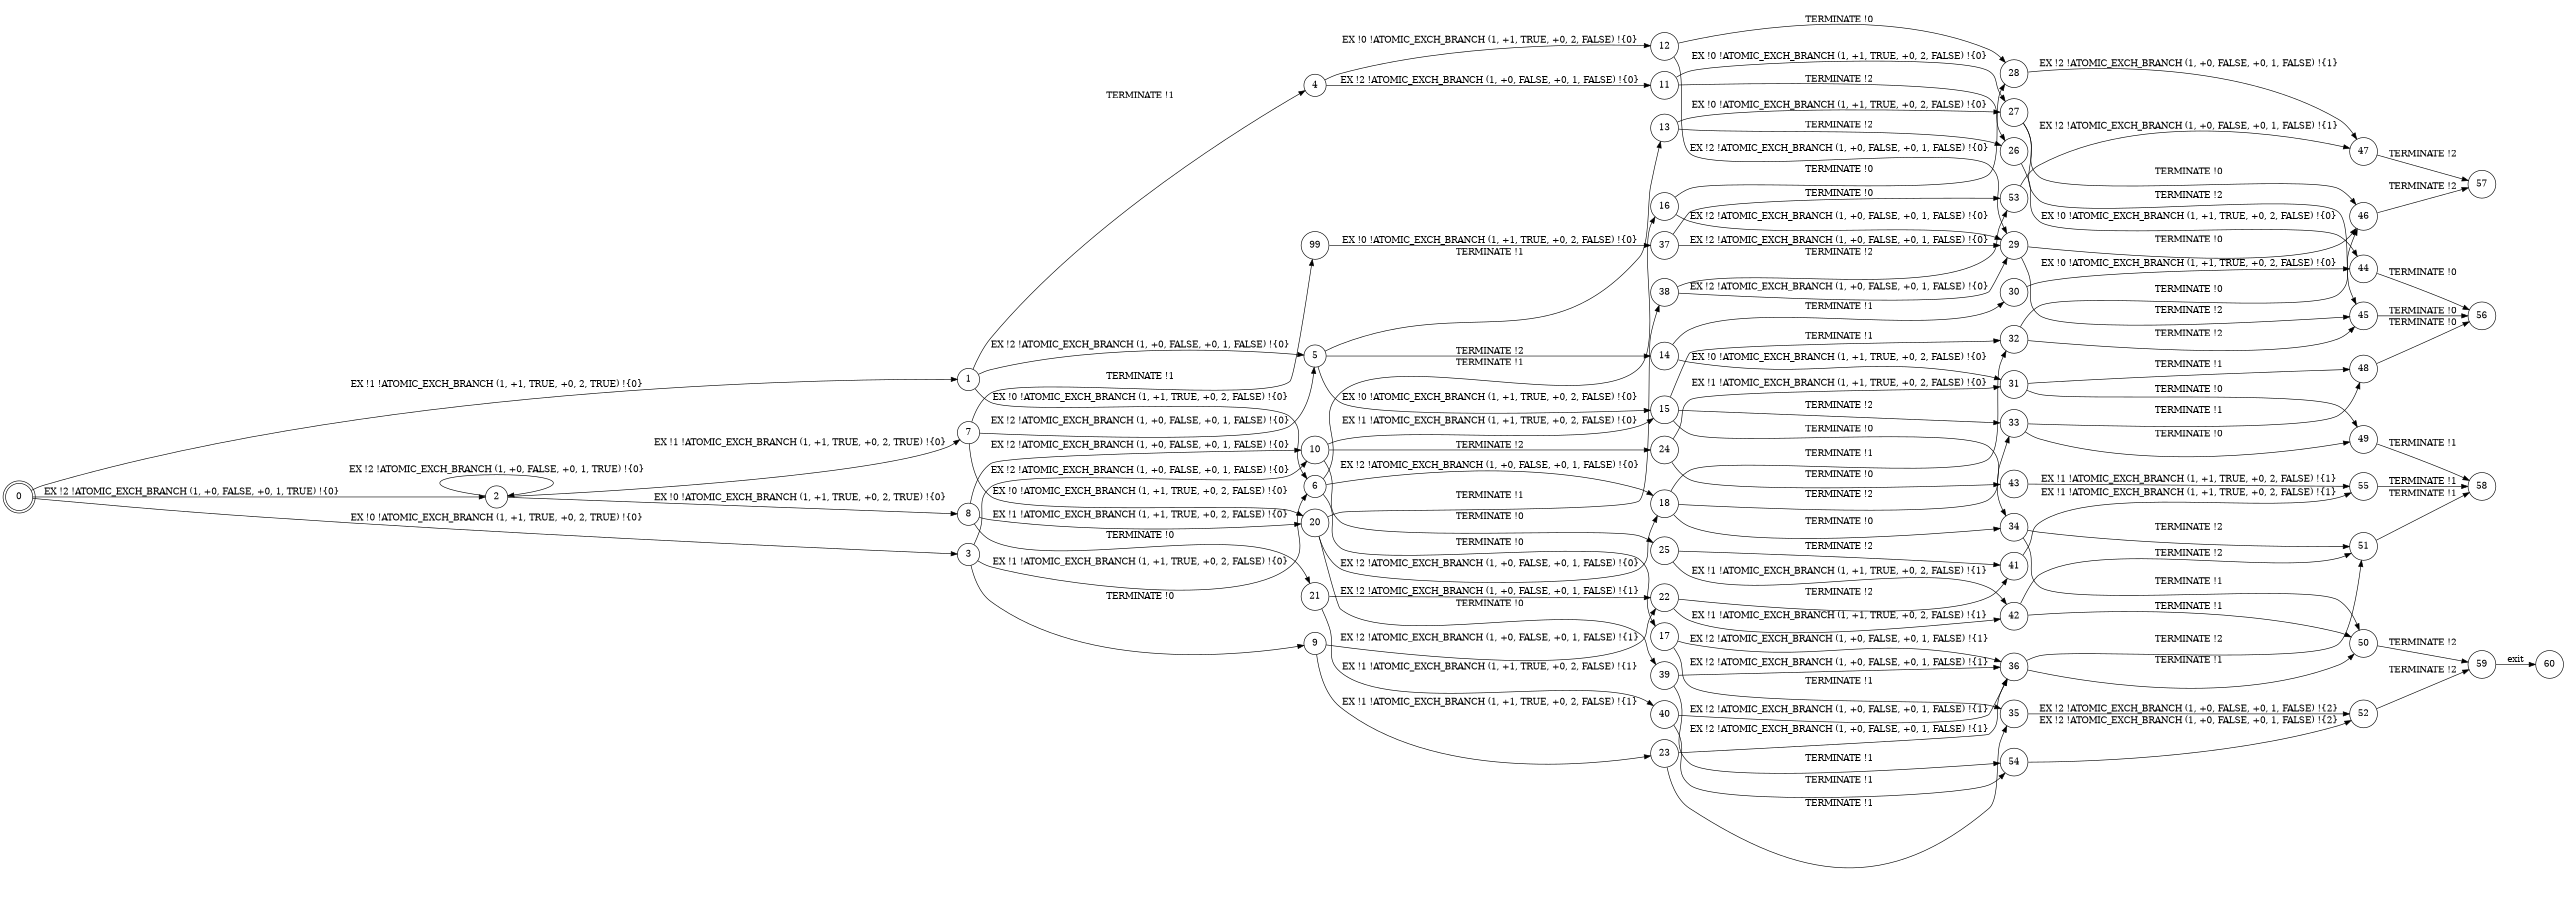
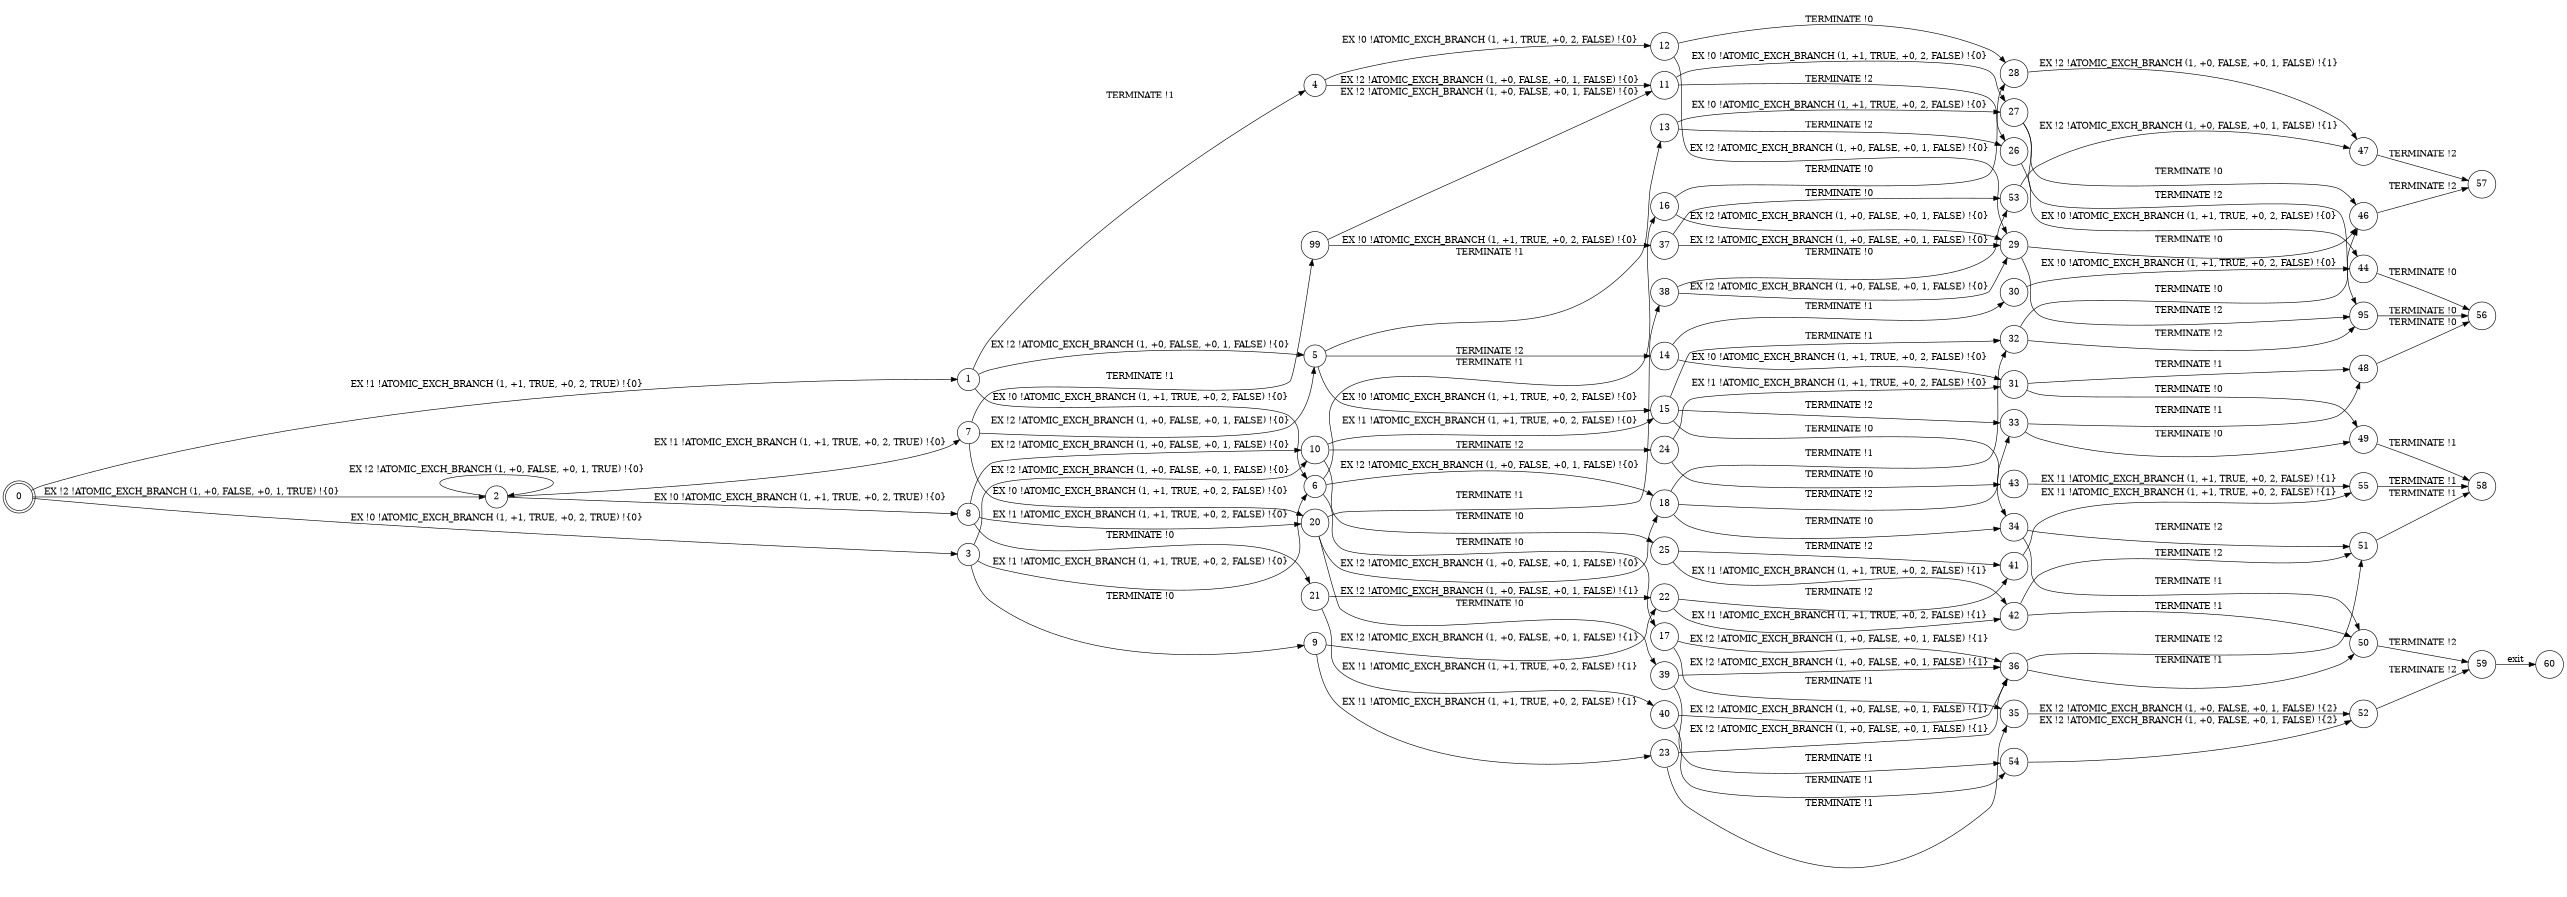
edge "99" -> "11": added, label "EX !2 !ATOMIC_EXCH_BRANCH (1, +0, FALSE, +0, 1, FALSE) !{0}"
edge "38" -> "53": label "TERMINATE !2" -> "TERMINATE !0"
node "45": label "45" -> "95"
